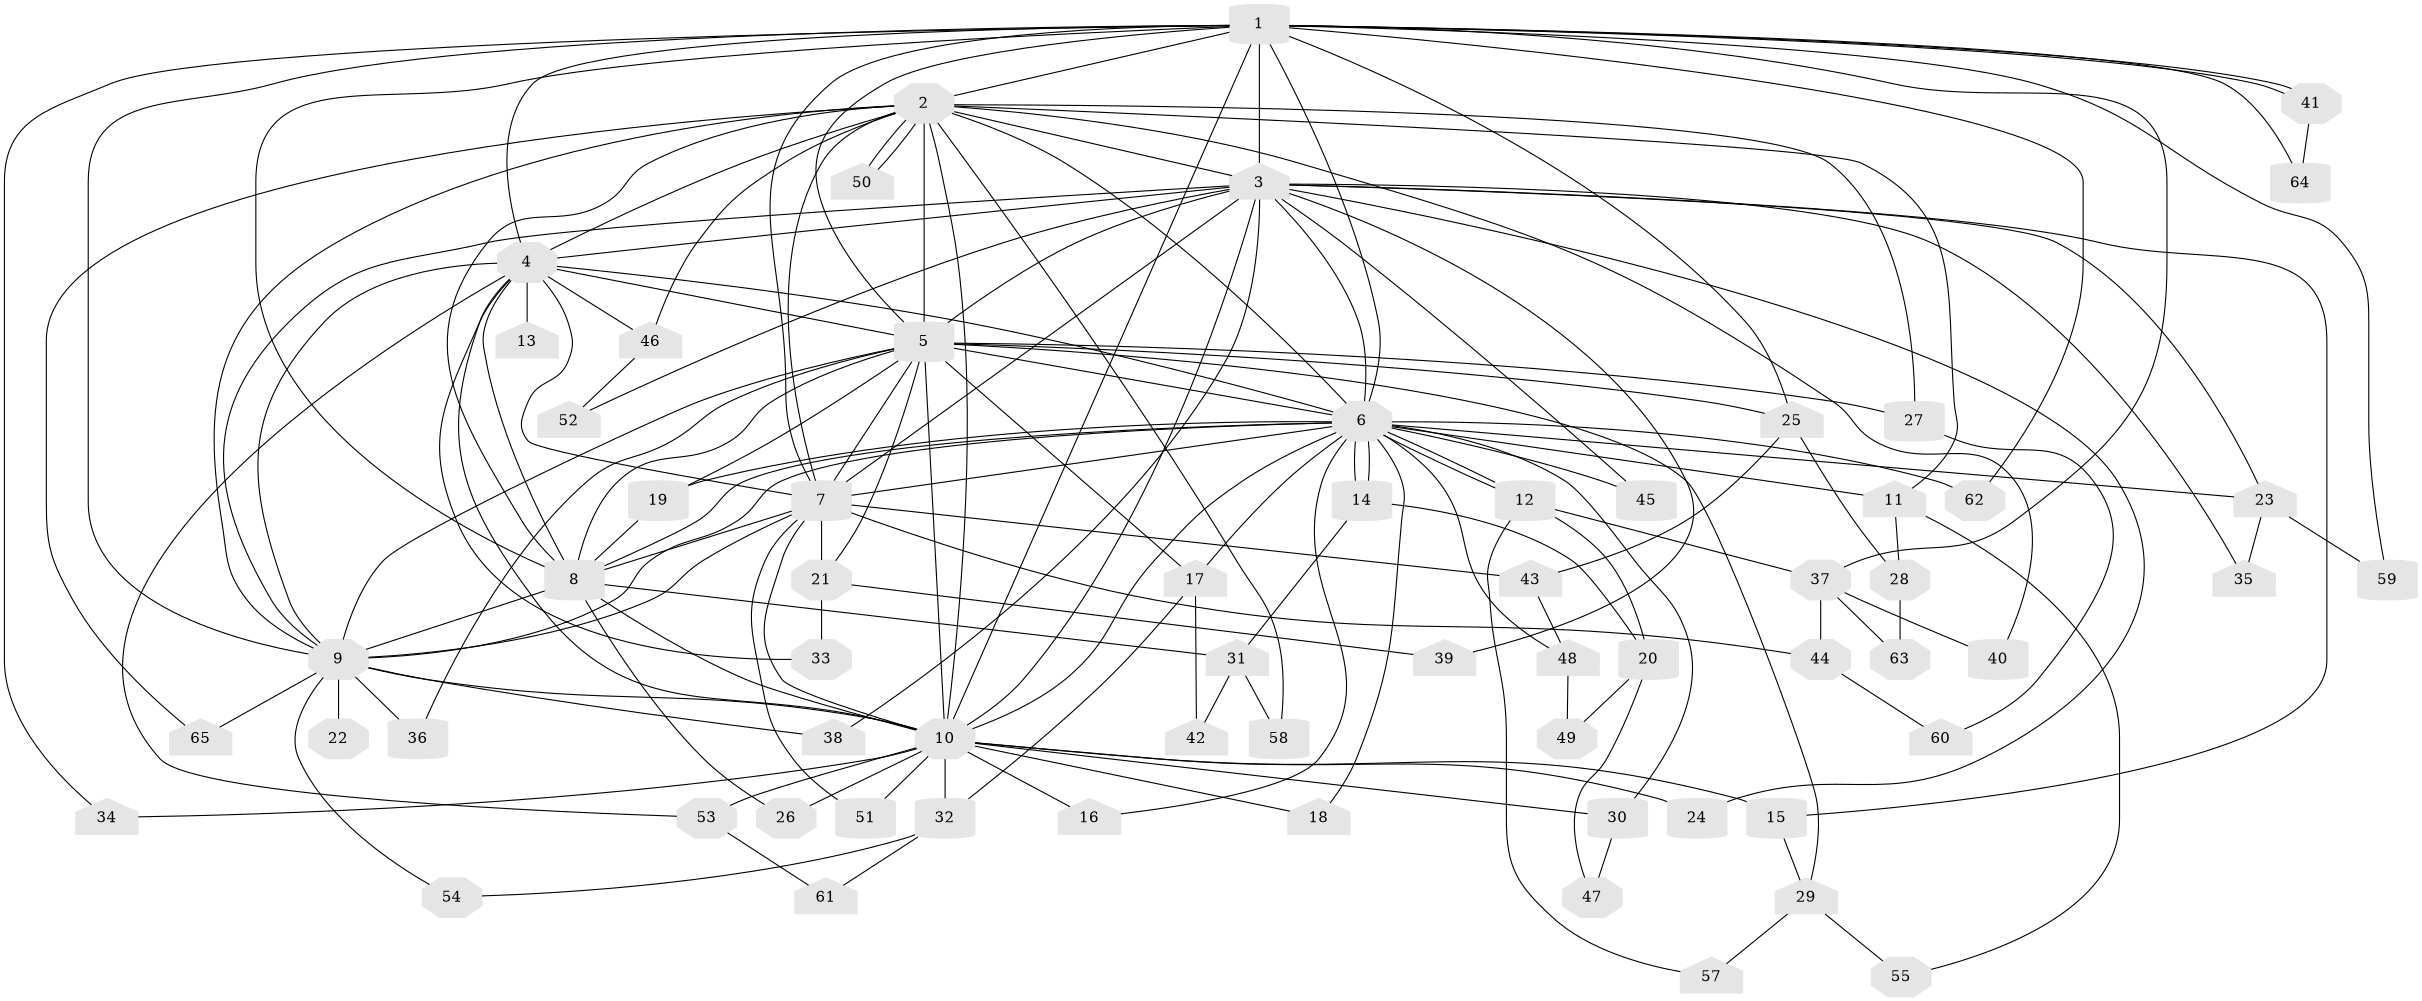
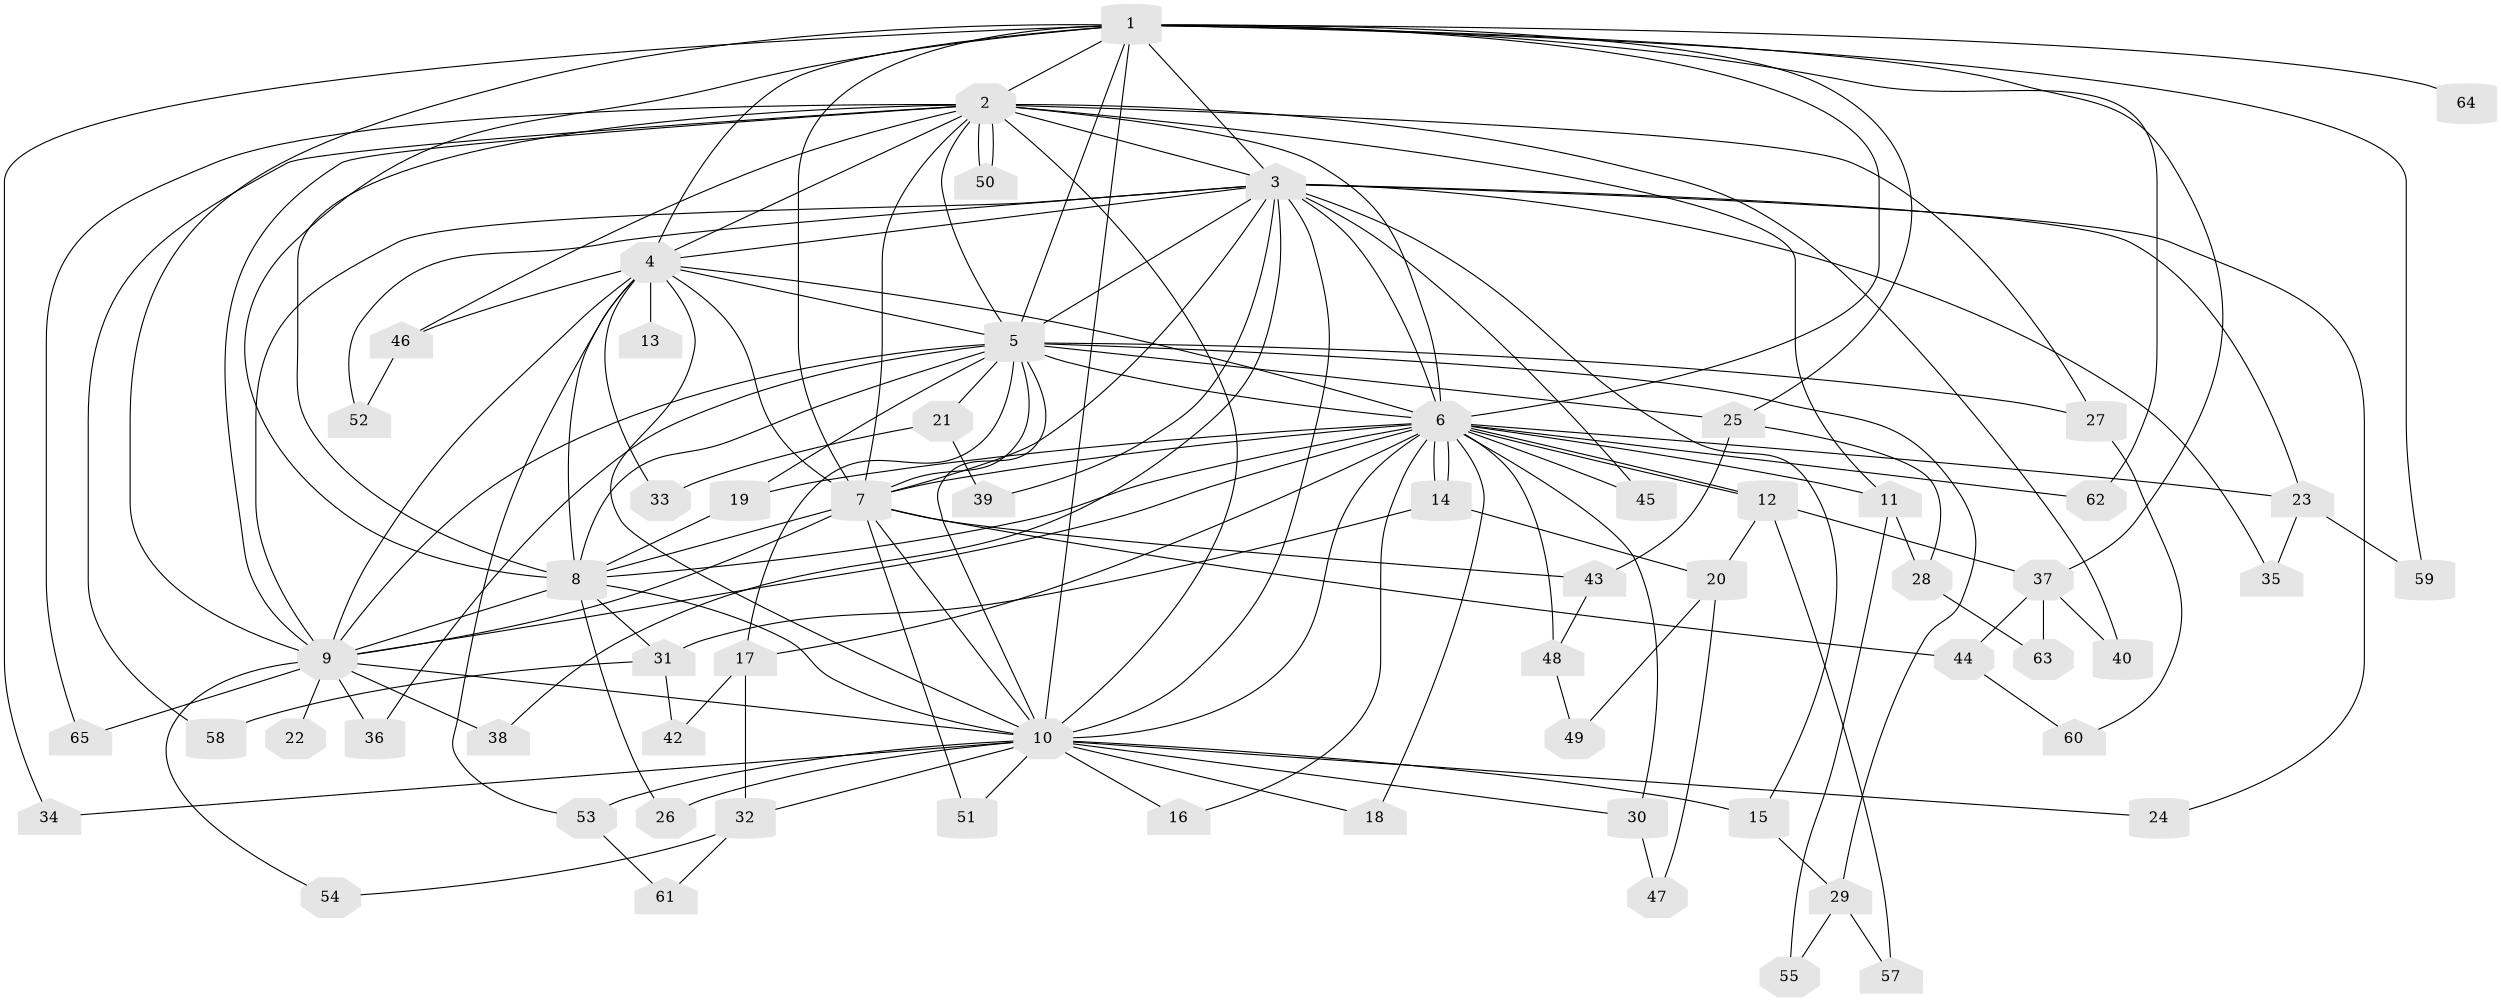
node "41": removed
edge "7" -- "21": removed
